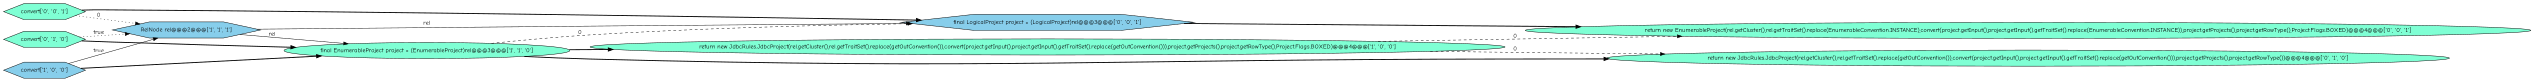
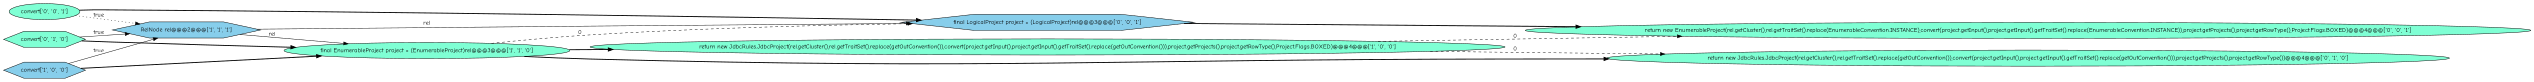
node "convert['0', '0', '1']": shape hexagon -> ellipse
edge "convert['0', '0', '1']" -> "RelNode rel@@@2@@@['1', '1', '1']": label "0" -> "true"
edge "convert['0', '1', '0']" -> "RelNode rel@@@2@@@['1', '1', '1']": style dotted -> solid
